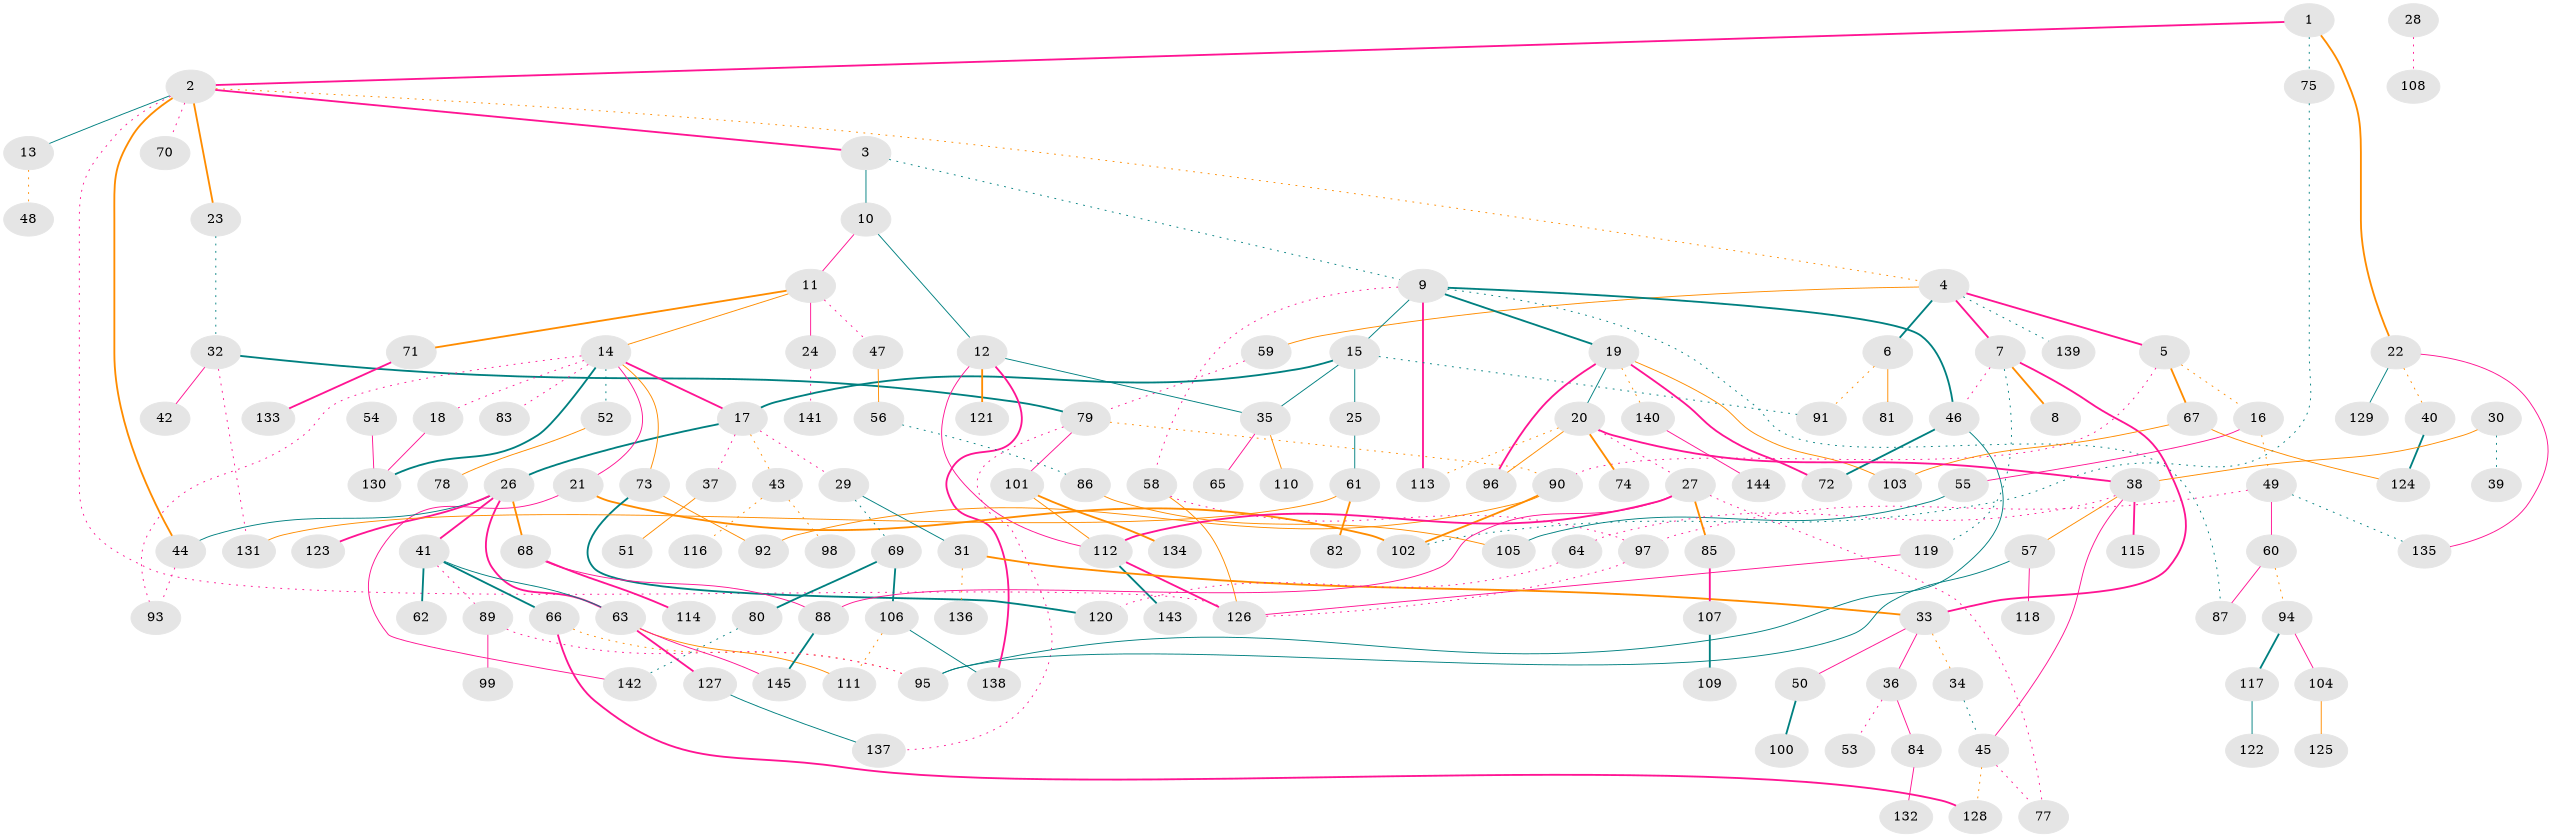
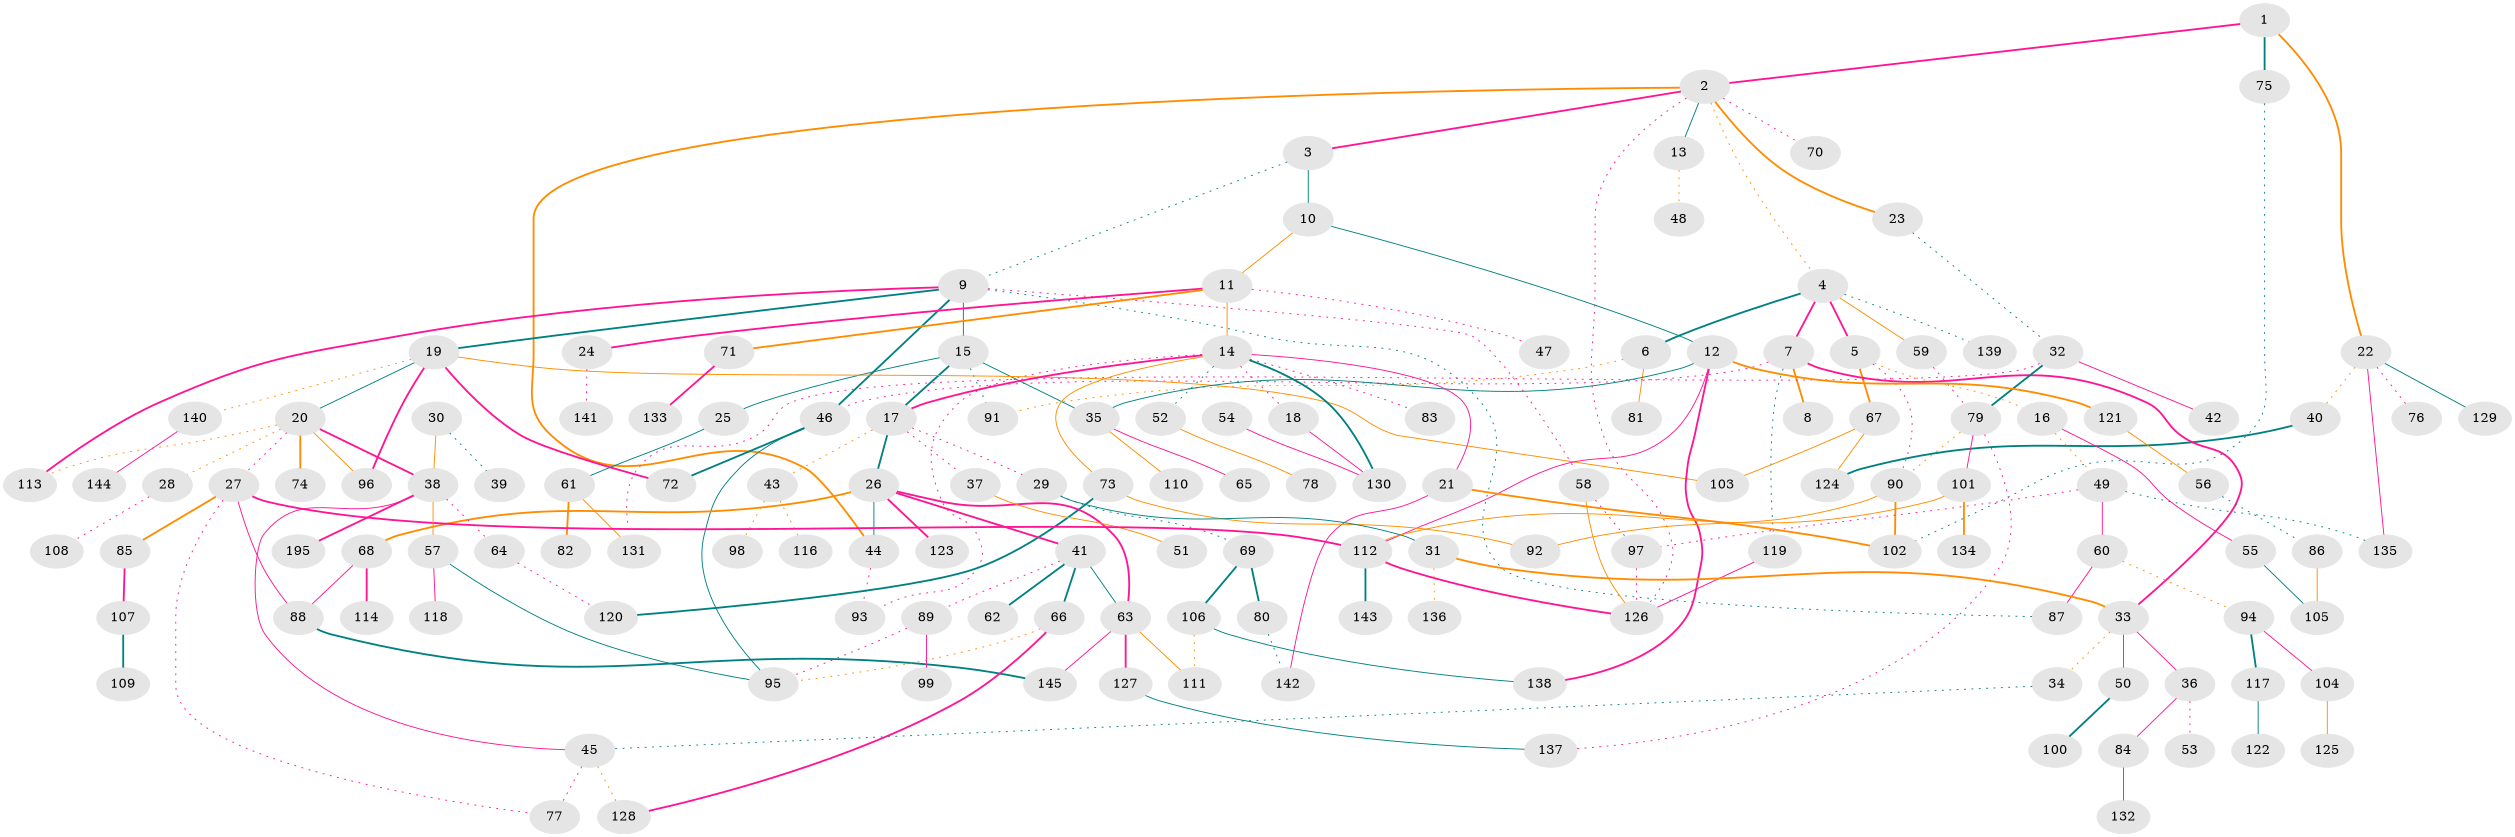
edge "1" -- "75": style dotted -> bold
edge "10" -- "11": color deeppink -> darkorange
edge "11" -- "24": style solid -> bold
edge "47" -- "56": now "121" -- "56"
node "76": added
edge "20" -- "28": added
node "115": label "115" -> "195"
